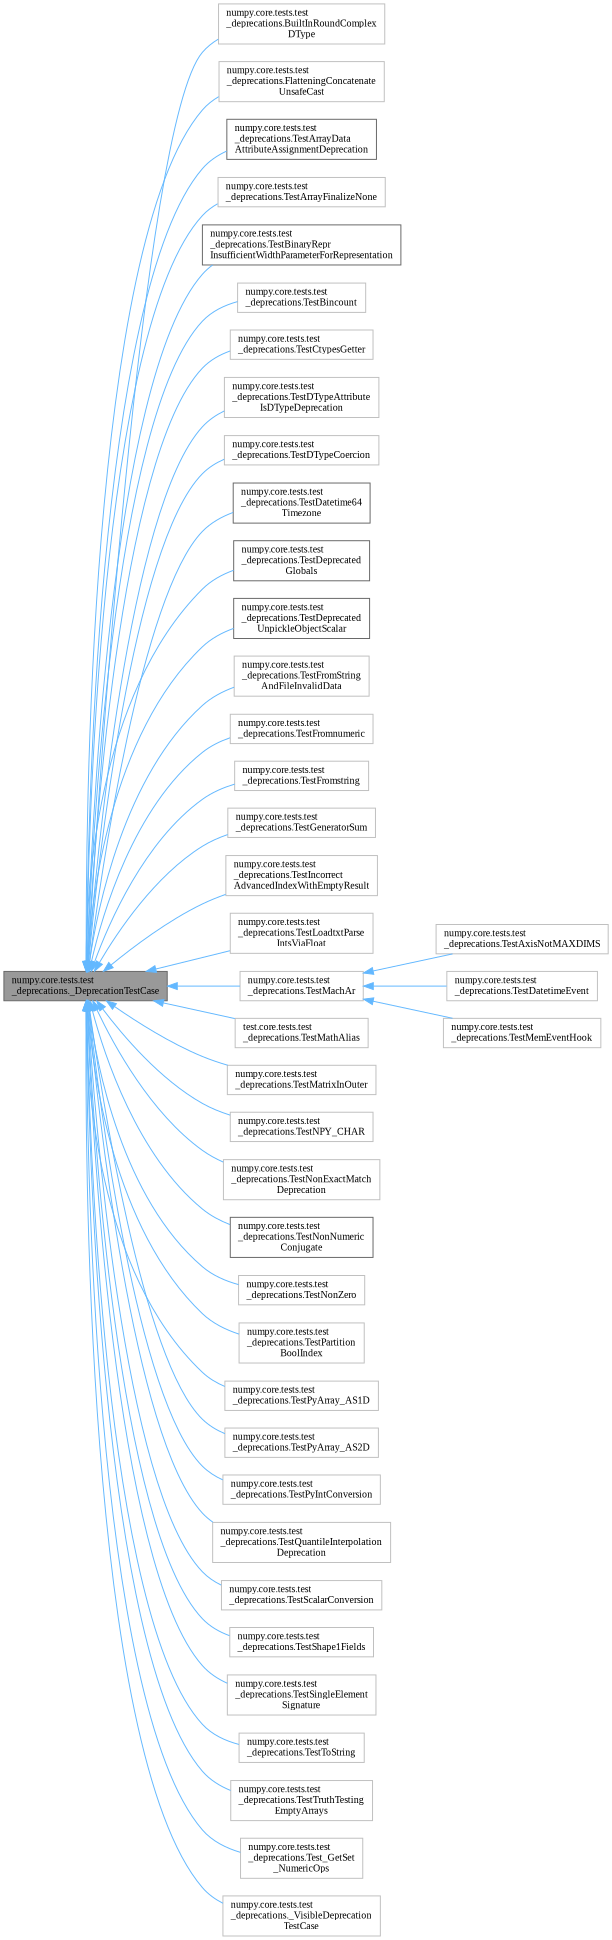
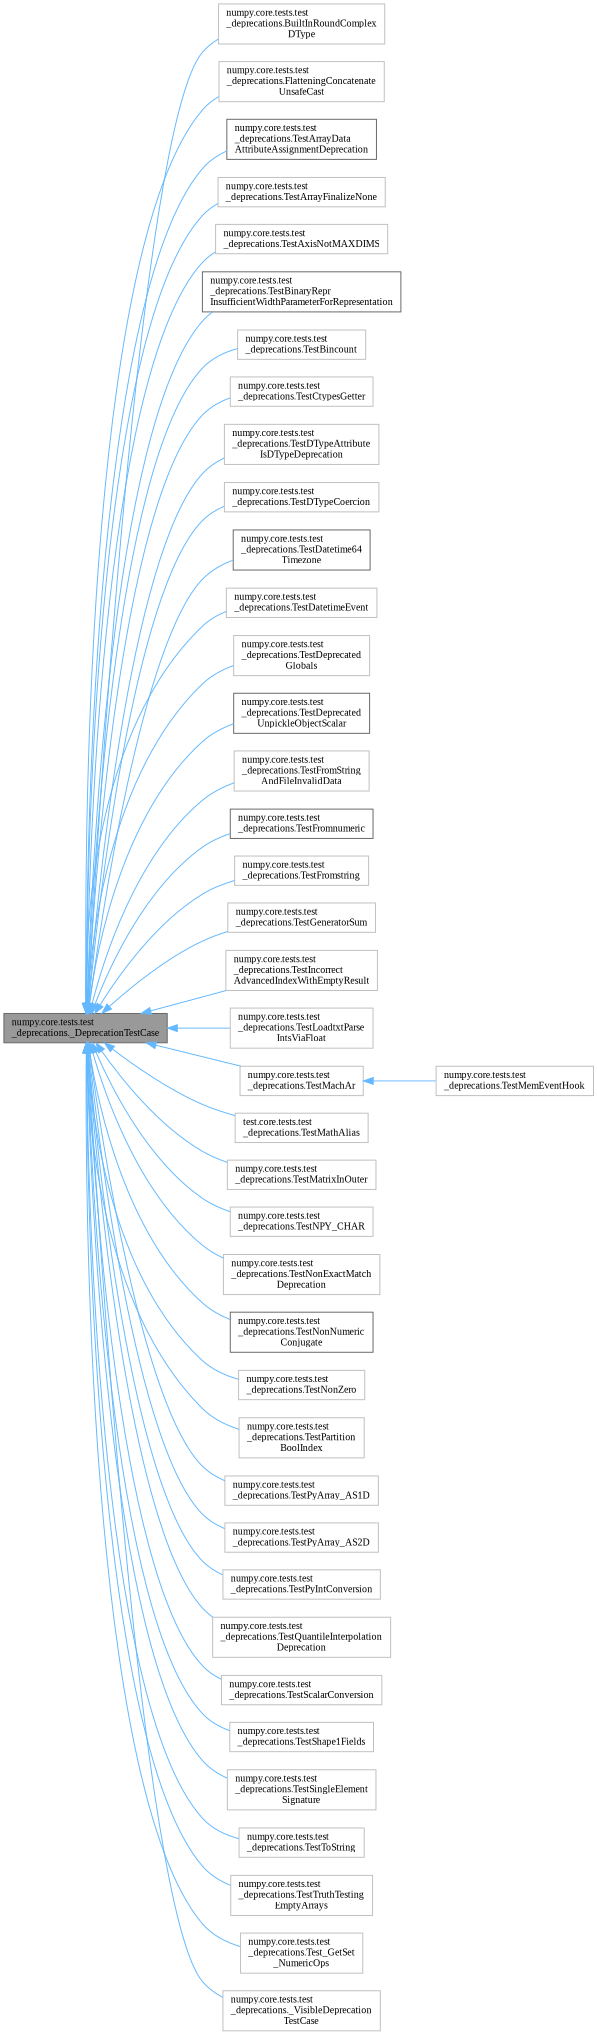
node "numpy.core.tests.test _deprecations.TestDeprecated Globals": color gray40 -> grey75
node "numpy.core.tests.test _deprecations.TestFromnumeric": color grey75 -> gray40
edge "numpy.core.tests.test _deprecations.TestAxisNotMAXDIMS" -> "numpy.core.tests.test _deprecations.TestMachAr": now "numpy.core.tests.test _deprecations.TestAxisNotMAXDIMS" -> "numpy.core.tests.test _deprecations._DeprecationTestCase"
edge "numpy.core.tests.test _deprecations.TestDatetimeEvent" -> "numpy.core.tests.test _deprecations.TestMachAr": now "numpy.core.tests.test _deprecations.TestDatetimeEvent" -> "numpy.core.tests.test _deprecations._DeprecationTestCase"
